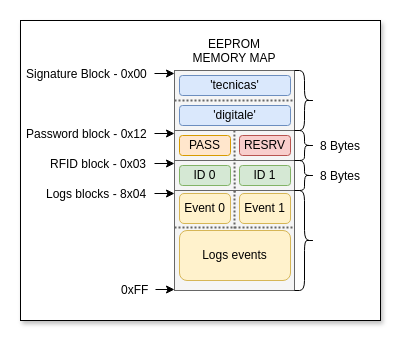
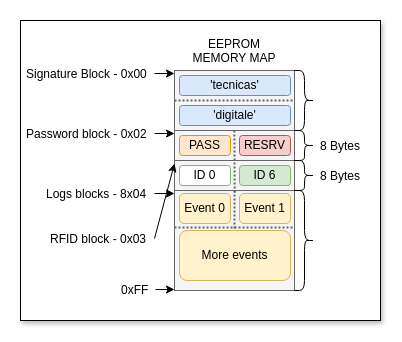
node "Password block - 0x12": label "Password block - 0x12" -> "Password block - 0x02"
node "RFID block - 0x03": moved (100, 164) -> (100, 239)
node "ID 0": fillcolor #d5e8d4 -> #ffffff
node "ID 1": label "ID 1" -> "ID 6"
node "Logs events": label "Logs events" -> "More events"
